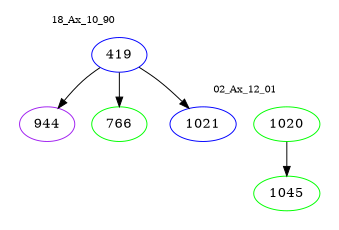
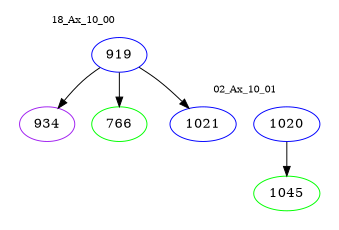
cluster "18_Ax_10_90": label "18_Ax_10_90" -> "18_Ax_10_00"
node "419": label "419" -> "919"
cluster "02_Ax_12_01": label "02_Ax_12_01" -> "02_Ax_10_01"
node "944": label "944" -> "934"
node "1020": color green -> blue
